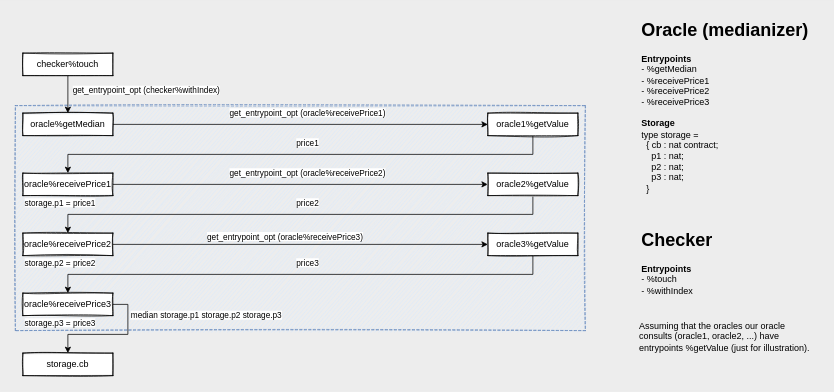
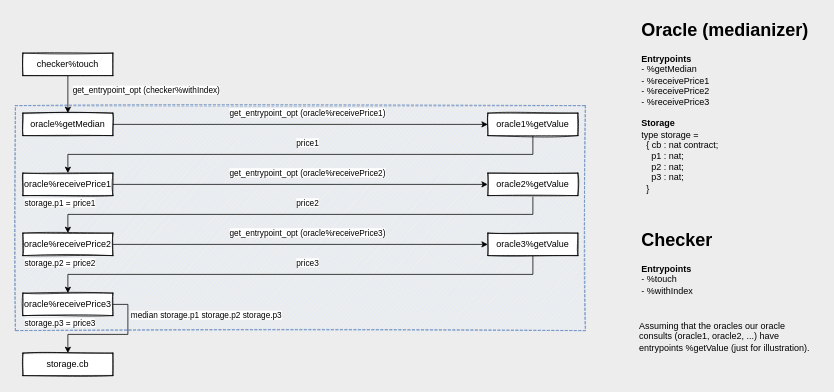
node "get_entrypoint_opt (oracle%receivePrice3)": moved (285, 237) -> (308, 233)
